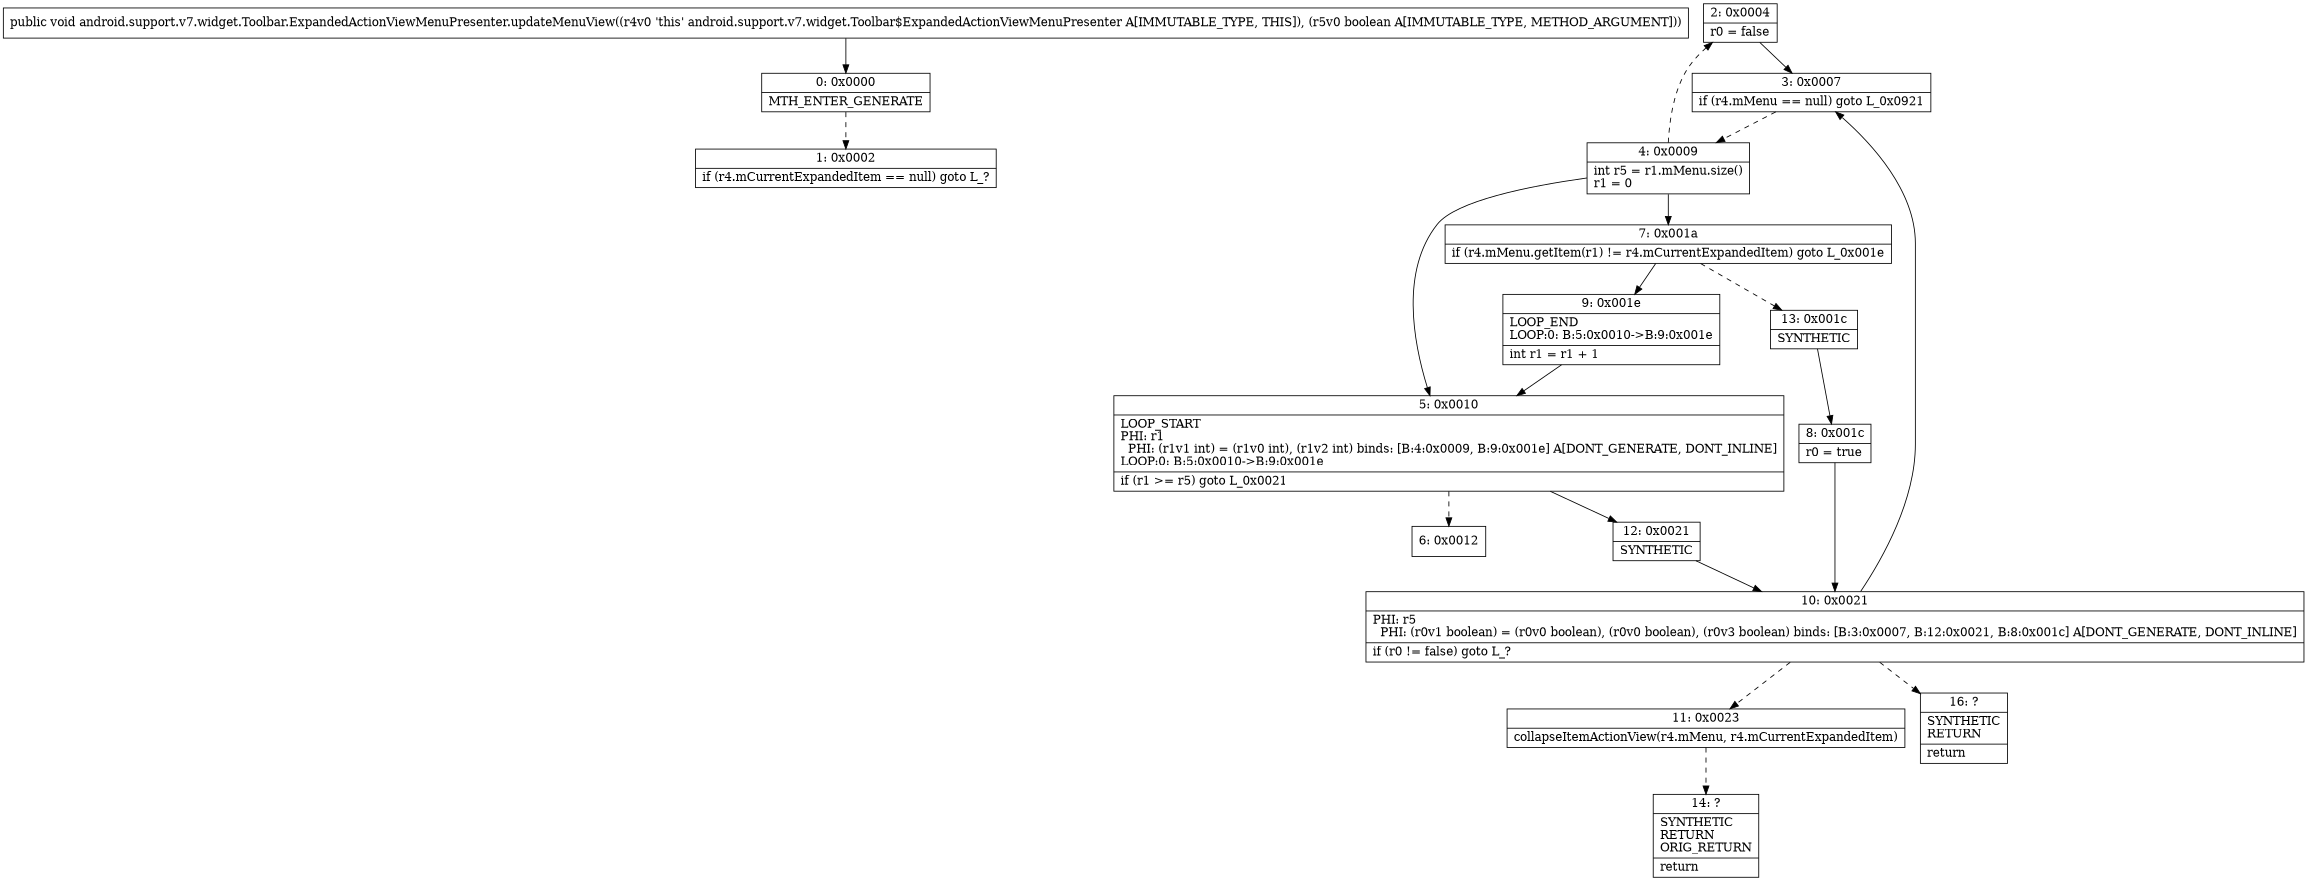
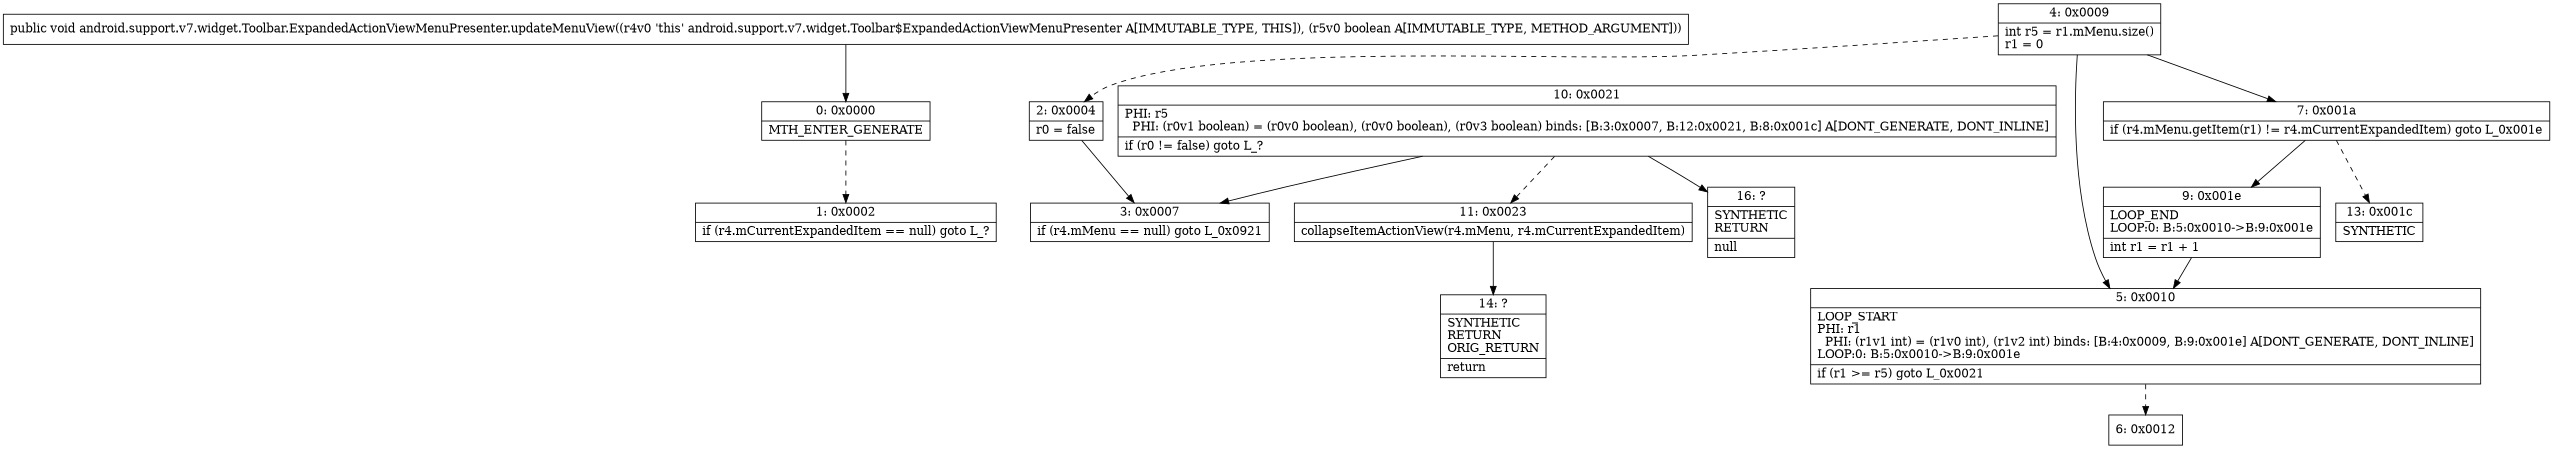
edge "3: 0x0007" -> "4: 0x0009": removed
node "8: 0x001c": removed
node "12: 0x0021": removed
edge "10: 0x0021" -> "16: ?": style dashed -> solid
node "16: ?": text "return" -> "null"
edge "11: 0x0023" -> "14: ?": style dashed -> solid
